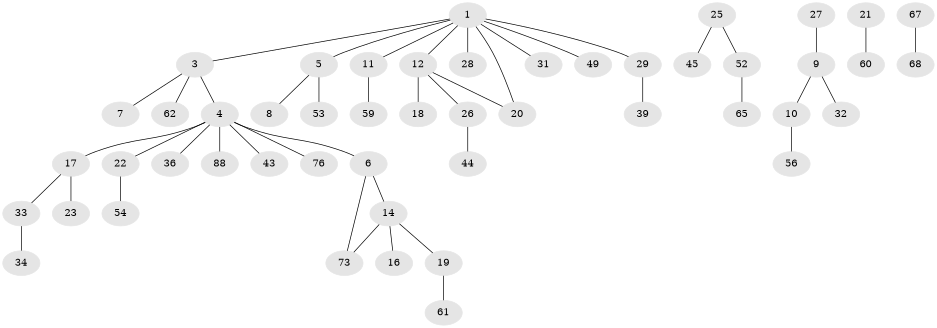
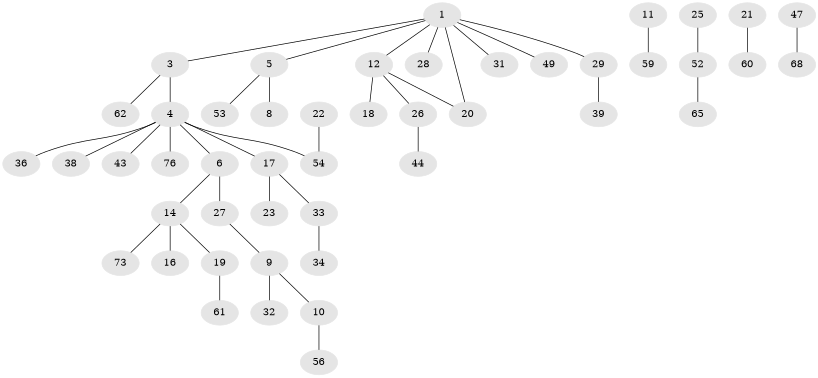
node "67": label "67" -> "47"
edge "1" -- "11": removed
node "45": removed
node "7": removed
edge "4" -- "22": now "4" -- "54"
node "88": label "88" -> "38"
edge "6" -- "73": now "6" -- "27"
